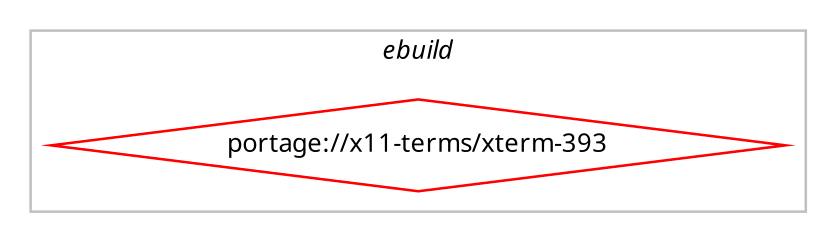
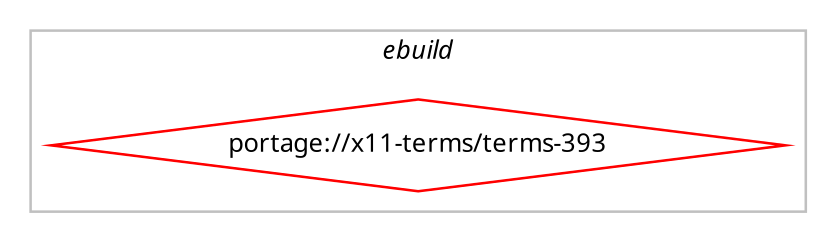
node "portage://x11-terms/xterm-393": label "portage://x11-terms/xterm-393" -> "portage://x11-terms/terms-393"
